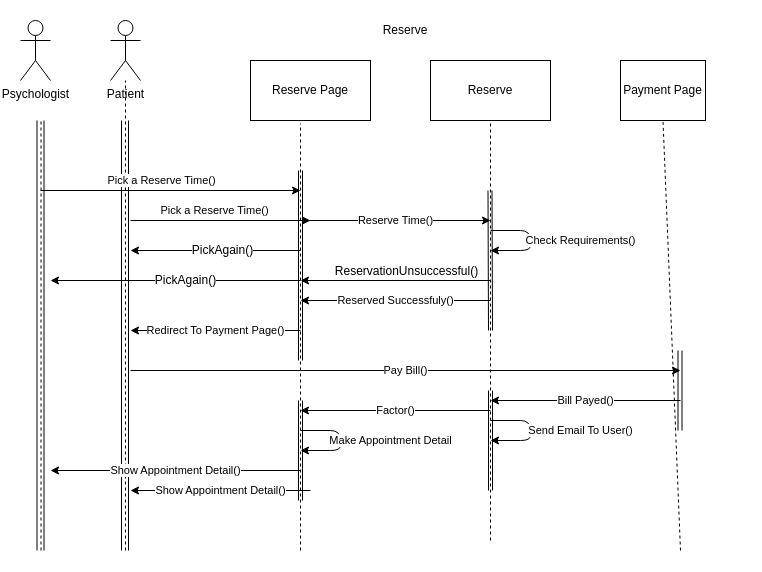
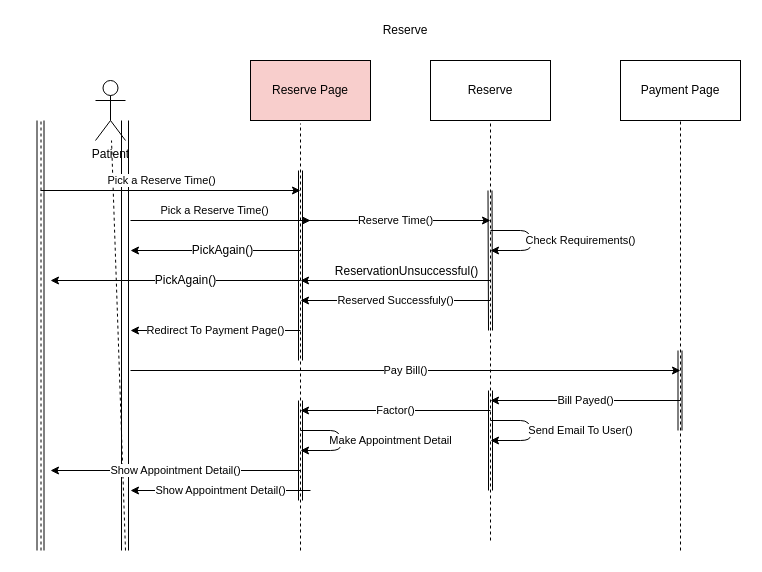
node "Psychologist": removed
node "Patient": moved (126, 51) -> (111, 111)
node "Reserve Page": fillcolor #ffffff -> #f8cecc
node "Payment Page": size 85x60 -> 120x60
